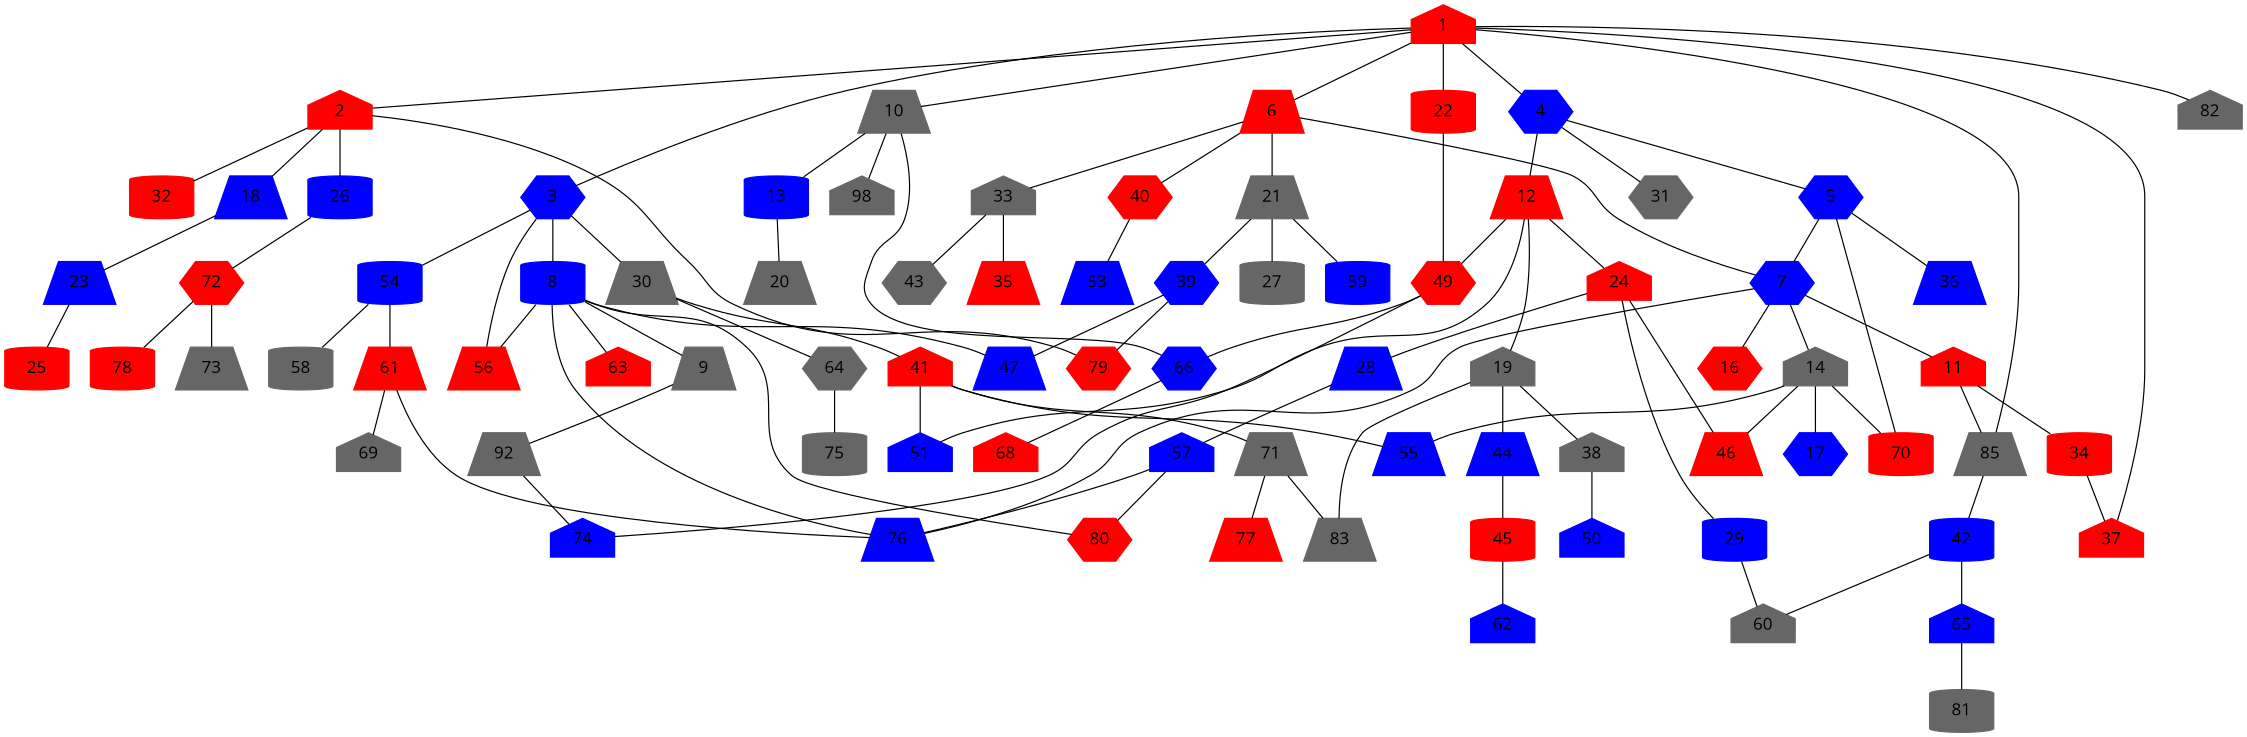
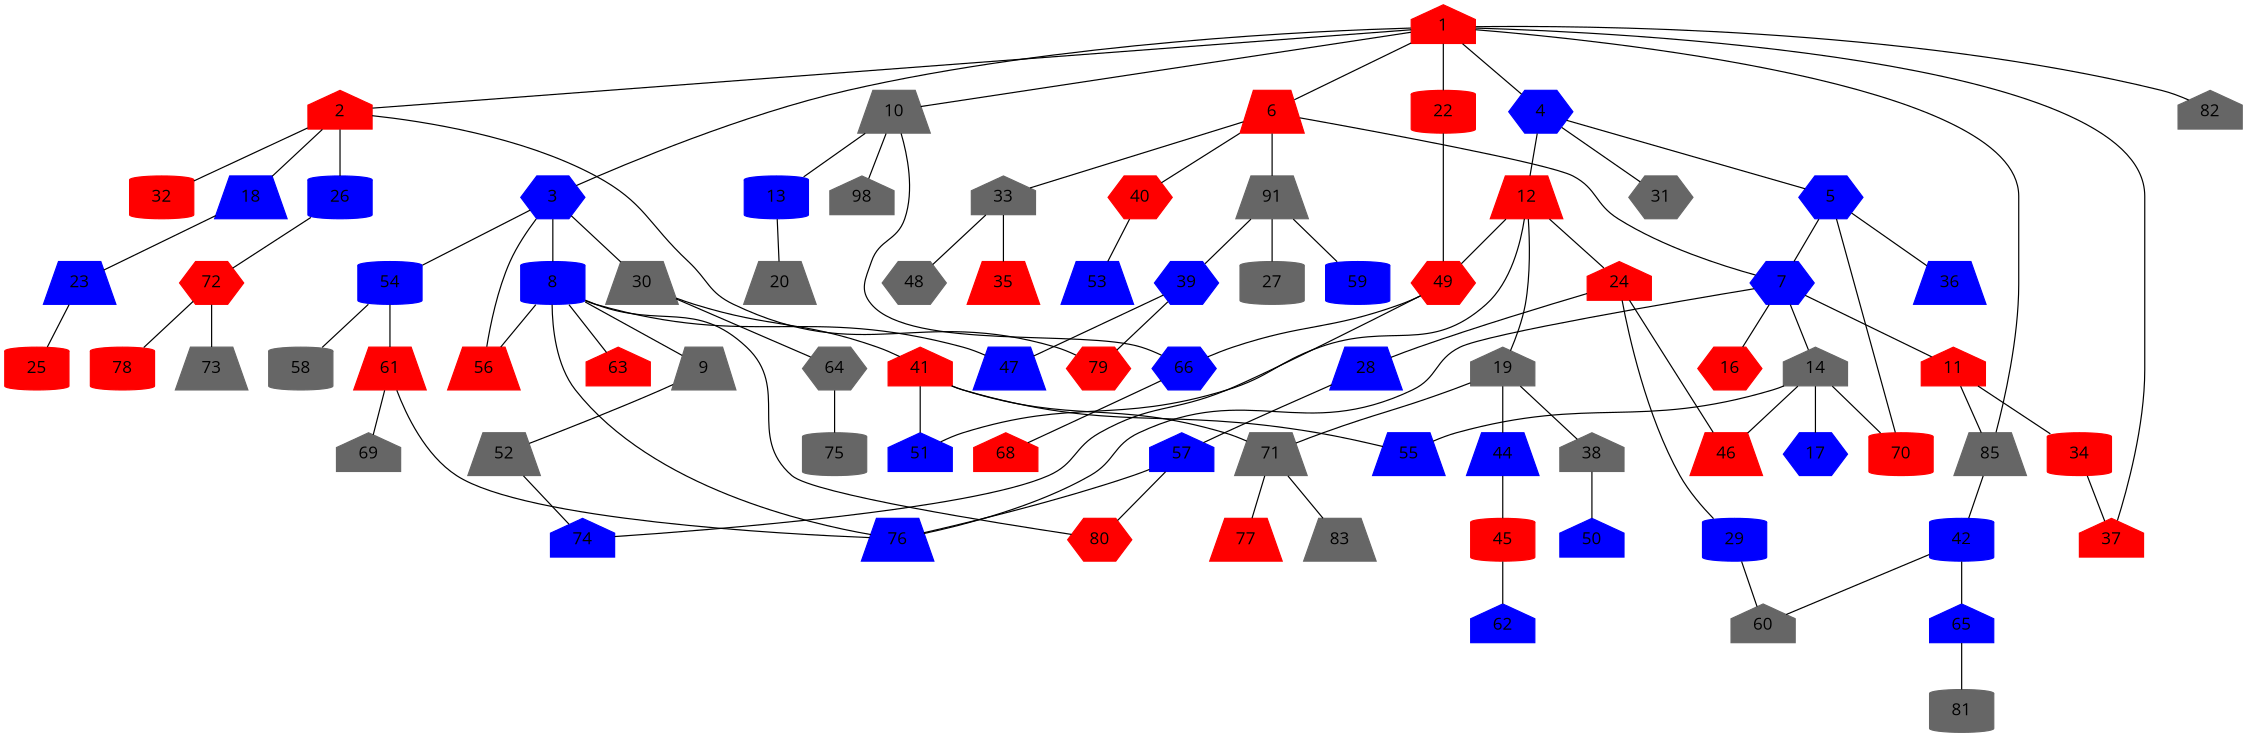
node "21": label "21" -> "91"
node "43": label "43" -> "48"
edge "19" -- "83": now "19" -- "71"
node "92": label "92" -> "52"
